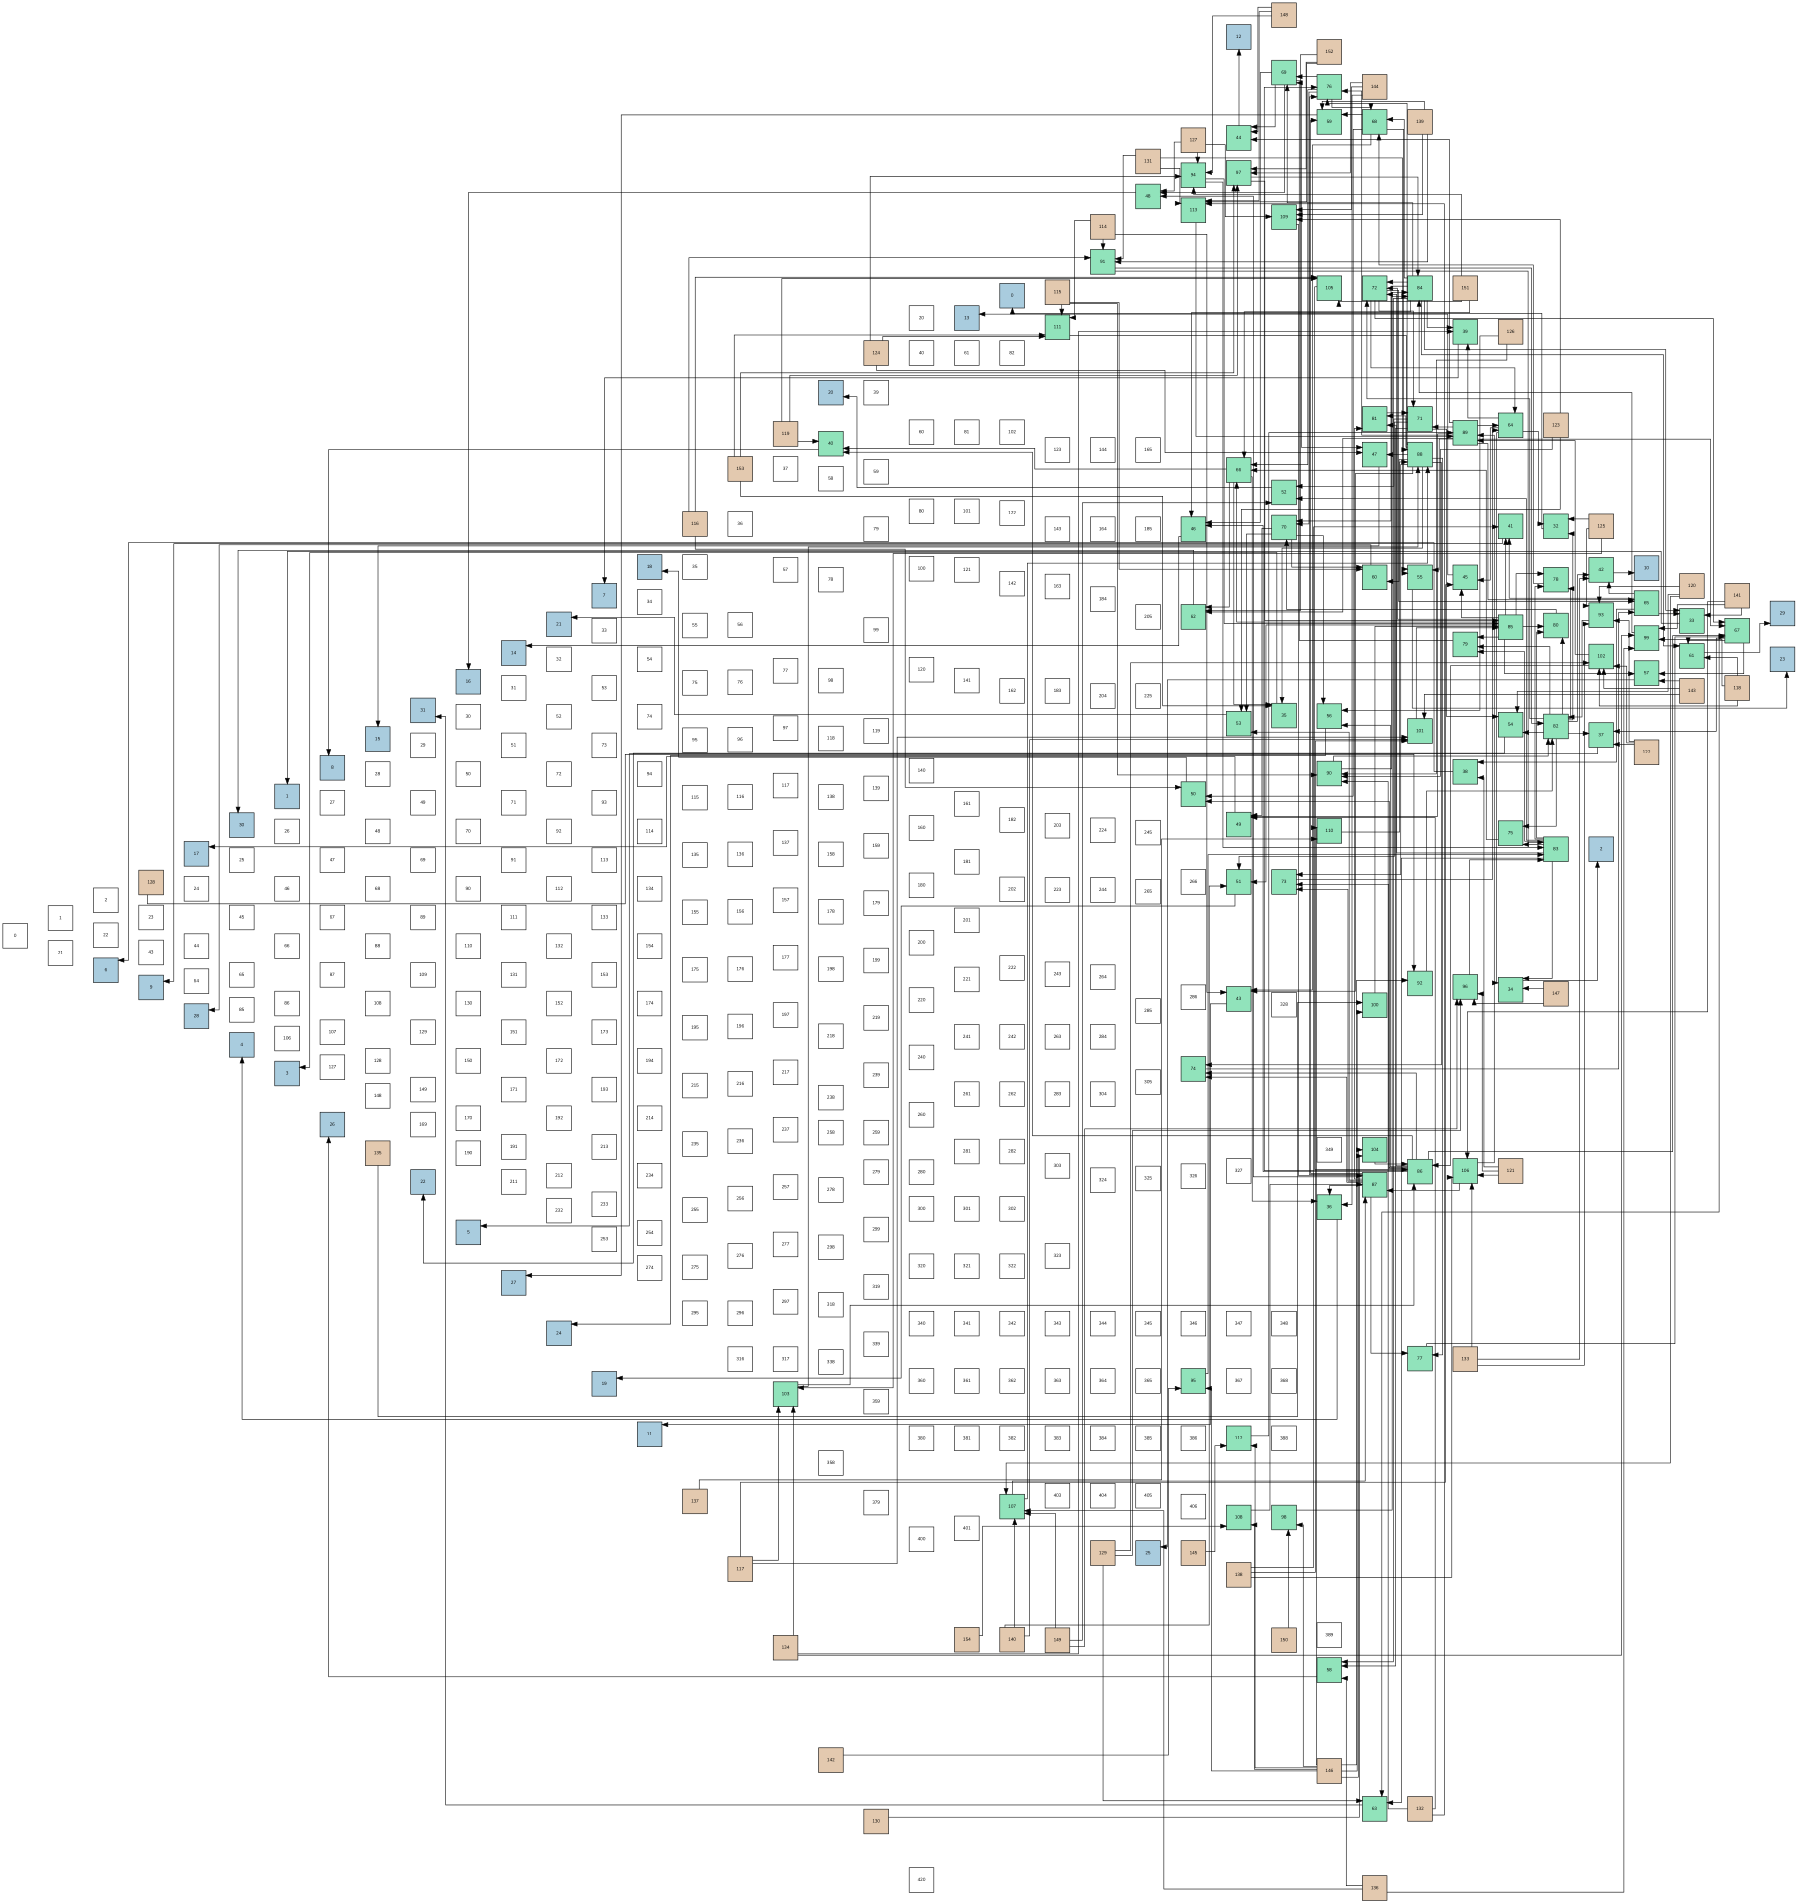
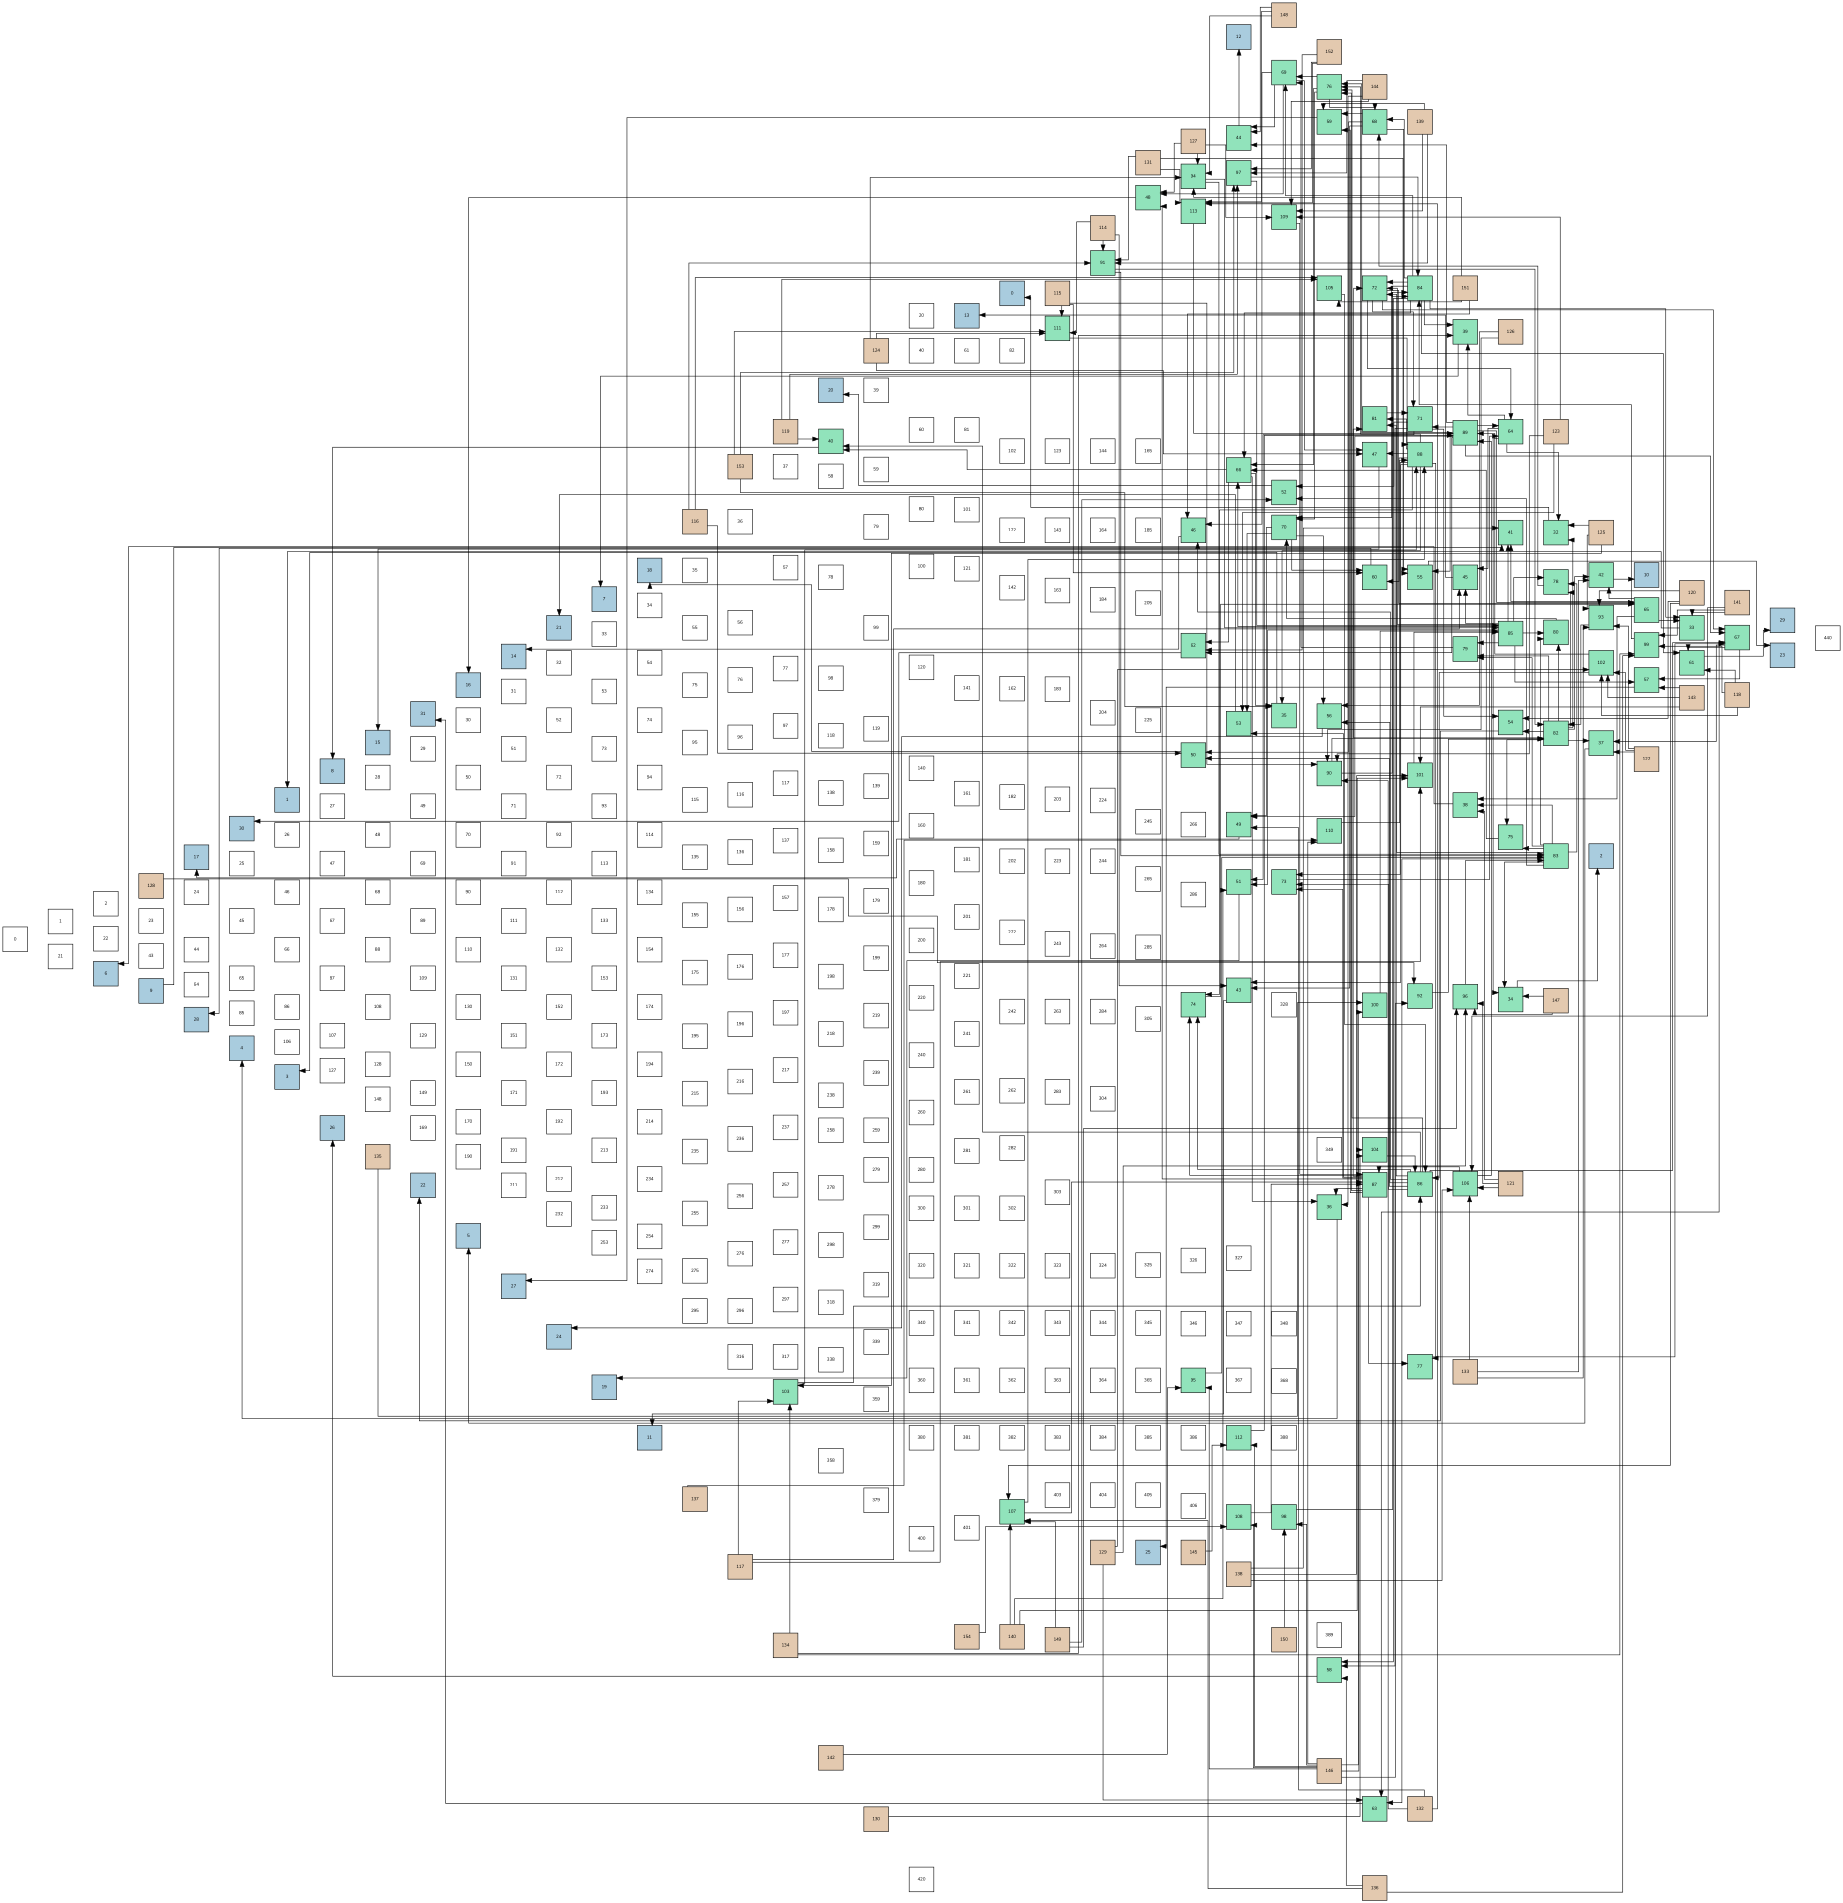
edge "41" -> "9": reversed
node "440": added
edge "83" -> "38": added
